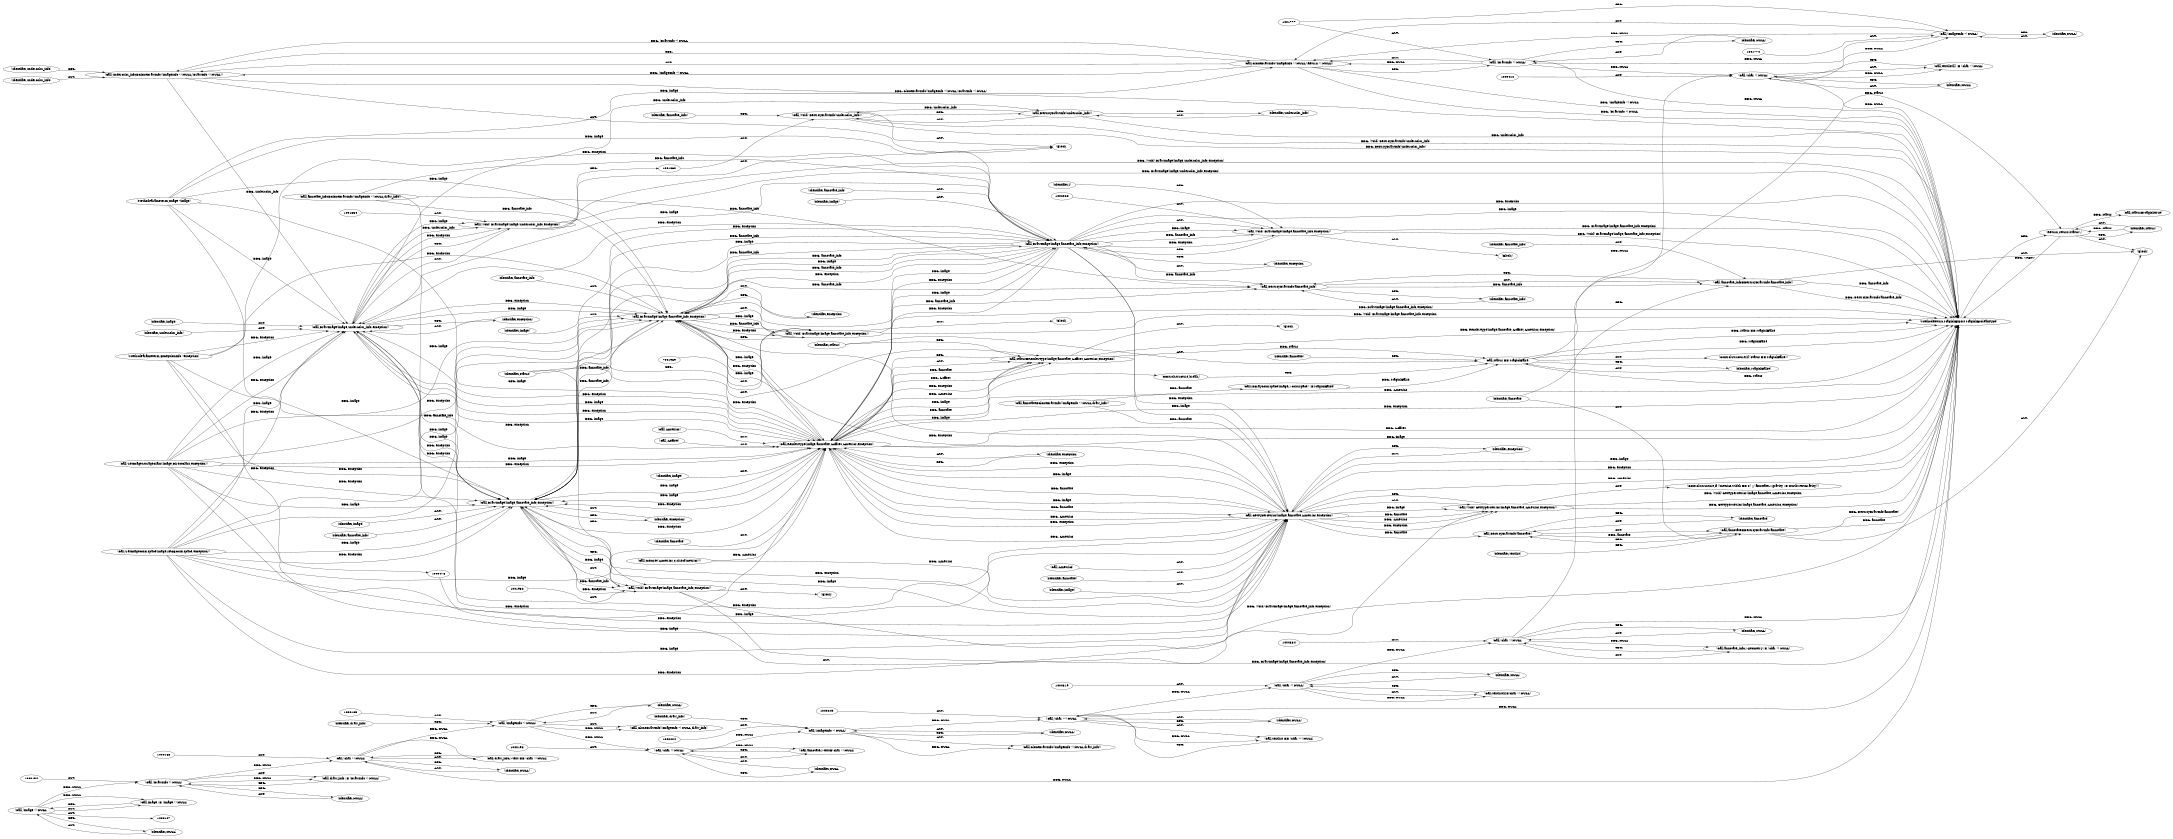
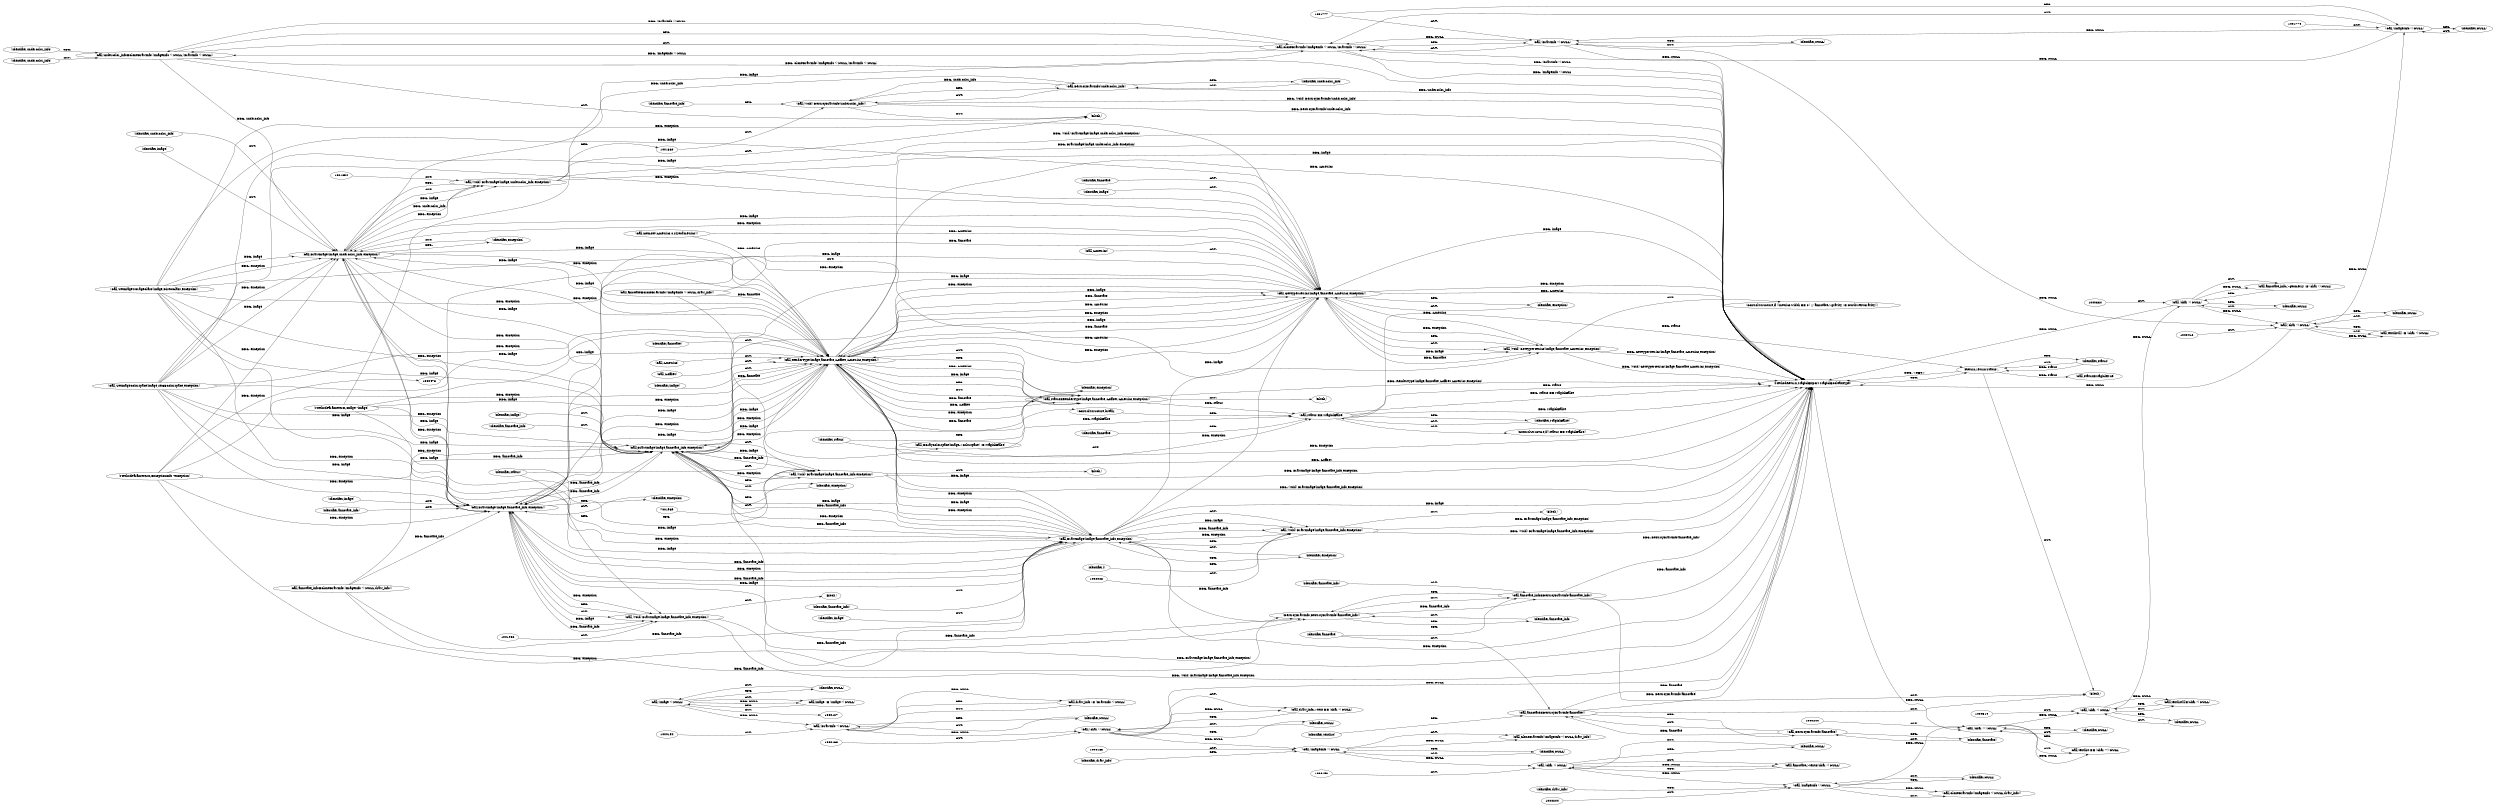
node "(Call,CloneDrawInfo((ImageInfo *) NULL,(Return *) NULL))": label "(Call,CloneDrawInfo((ImageInfo *) NULL,(Return *) NULL))" -> "(Call,CloneDrawInfo((ImageInfo *) NULL,(DrawInfo *) NULL))"
edge "(MethodParameterIn,Image *image)" -> "(Call,DrawImage(image,undercolor_info,exception))": removed, label "DDG: image"
node "(Call,DestroyDrawInfo(annotate_info))": label "(Call,DestroyDrawInfo(annotate_info))" -> "(DestroyDrawInfo,DestroyDrawInfo(annotate_info))"
edge "(Call,annotate=CloneDrawInfo((ImageInfo *) NULL,draw_info))" -> "(Call,RenderType(image,annotate,&offset,&metrics,exception))": added, label "DDG: annotate"
edge "(Call,GetTypeMetrics(image,annotate,&metrics,exception))" -> "(Call,DestroyDrawInfo(annotate))": removed, label "DDG: annotate"
edge "(Call,(char **) NULL)" -> "(MethodReturn,MagickExport MagickBooleanType)": reversed
